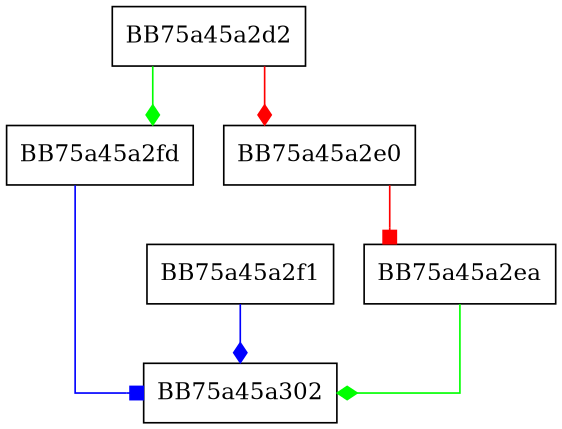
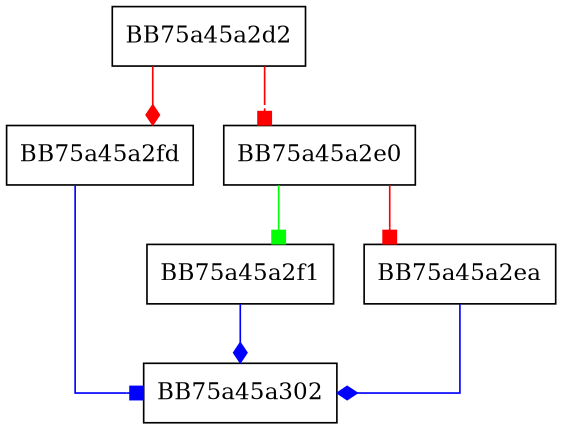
edge "BB75a45a2d2" -> "BB75a45a2fd": color green -> red
edge "BB75a45a2d2" -> "BB75a45a2e0": arrowhead diamond -> box
edge "BB75a45a2e0" -> "BB75a45a2f1": added
edge "BB75a45a2ea" -> "BB75a45a302": color green -> blue
